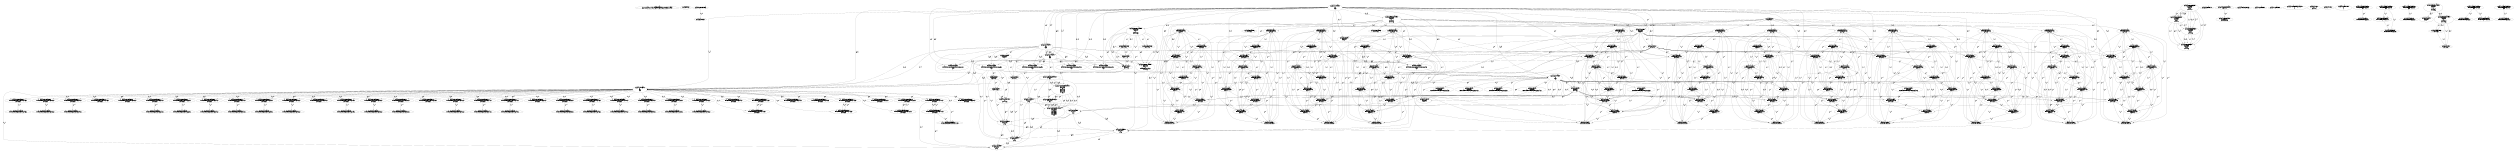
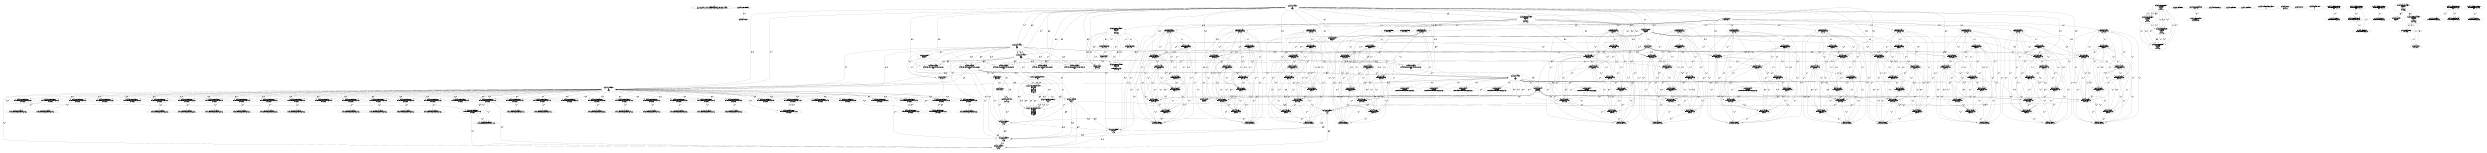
node "268454699.Sleep 1000": removed
edge "268464679.wsprintfW 3221778432 268500964 3221774336" -> "268464706.lstrcatW retval_lstrlenW_32846_32 3221778432": now "268464679.wsprintfW 3221778432 268500964 3221774336" -> "268464714.lstrcatW retval_lstrlenW_32846_32 268500948"
